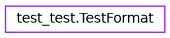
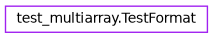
node "test_test.TestFormat": label "test_test.TestFormat" -> "test_multiarray.TestFormat"
